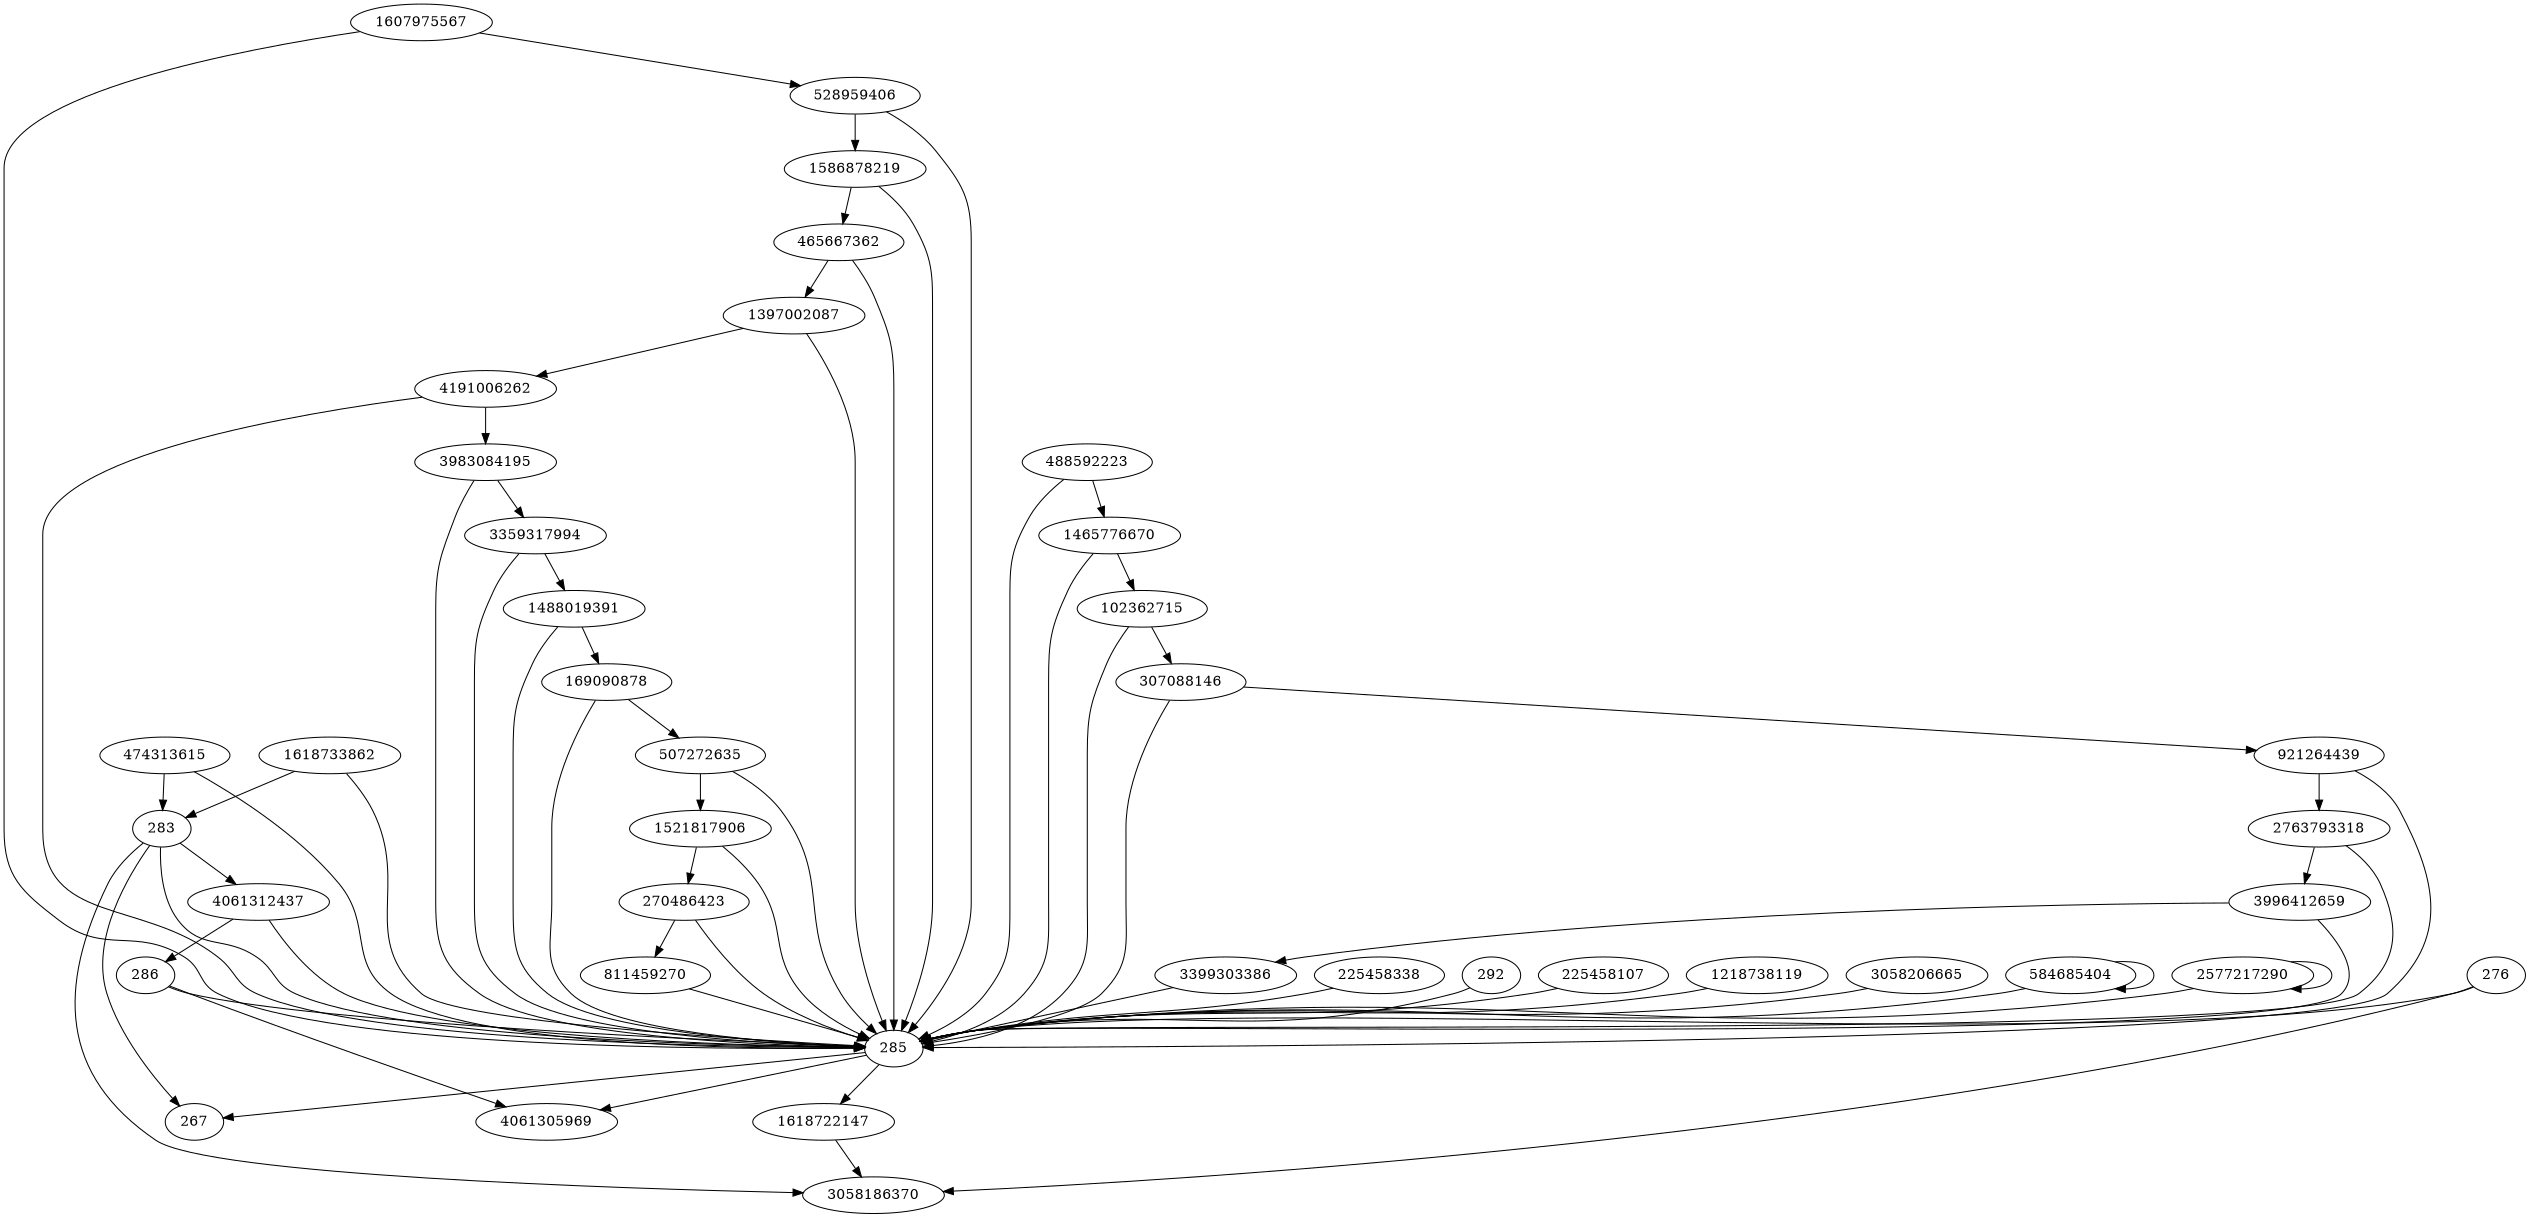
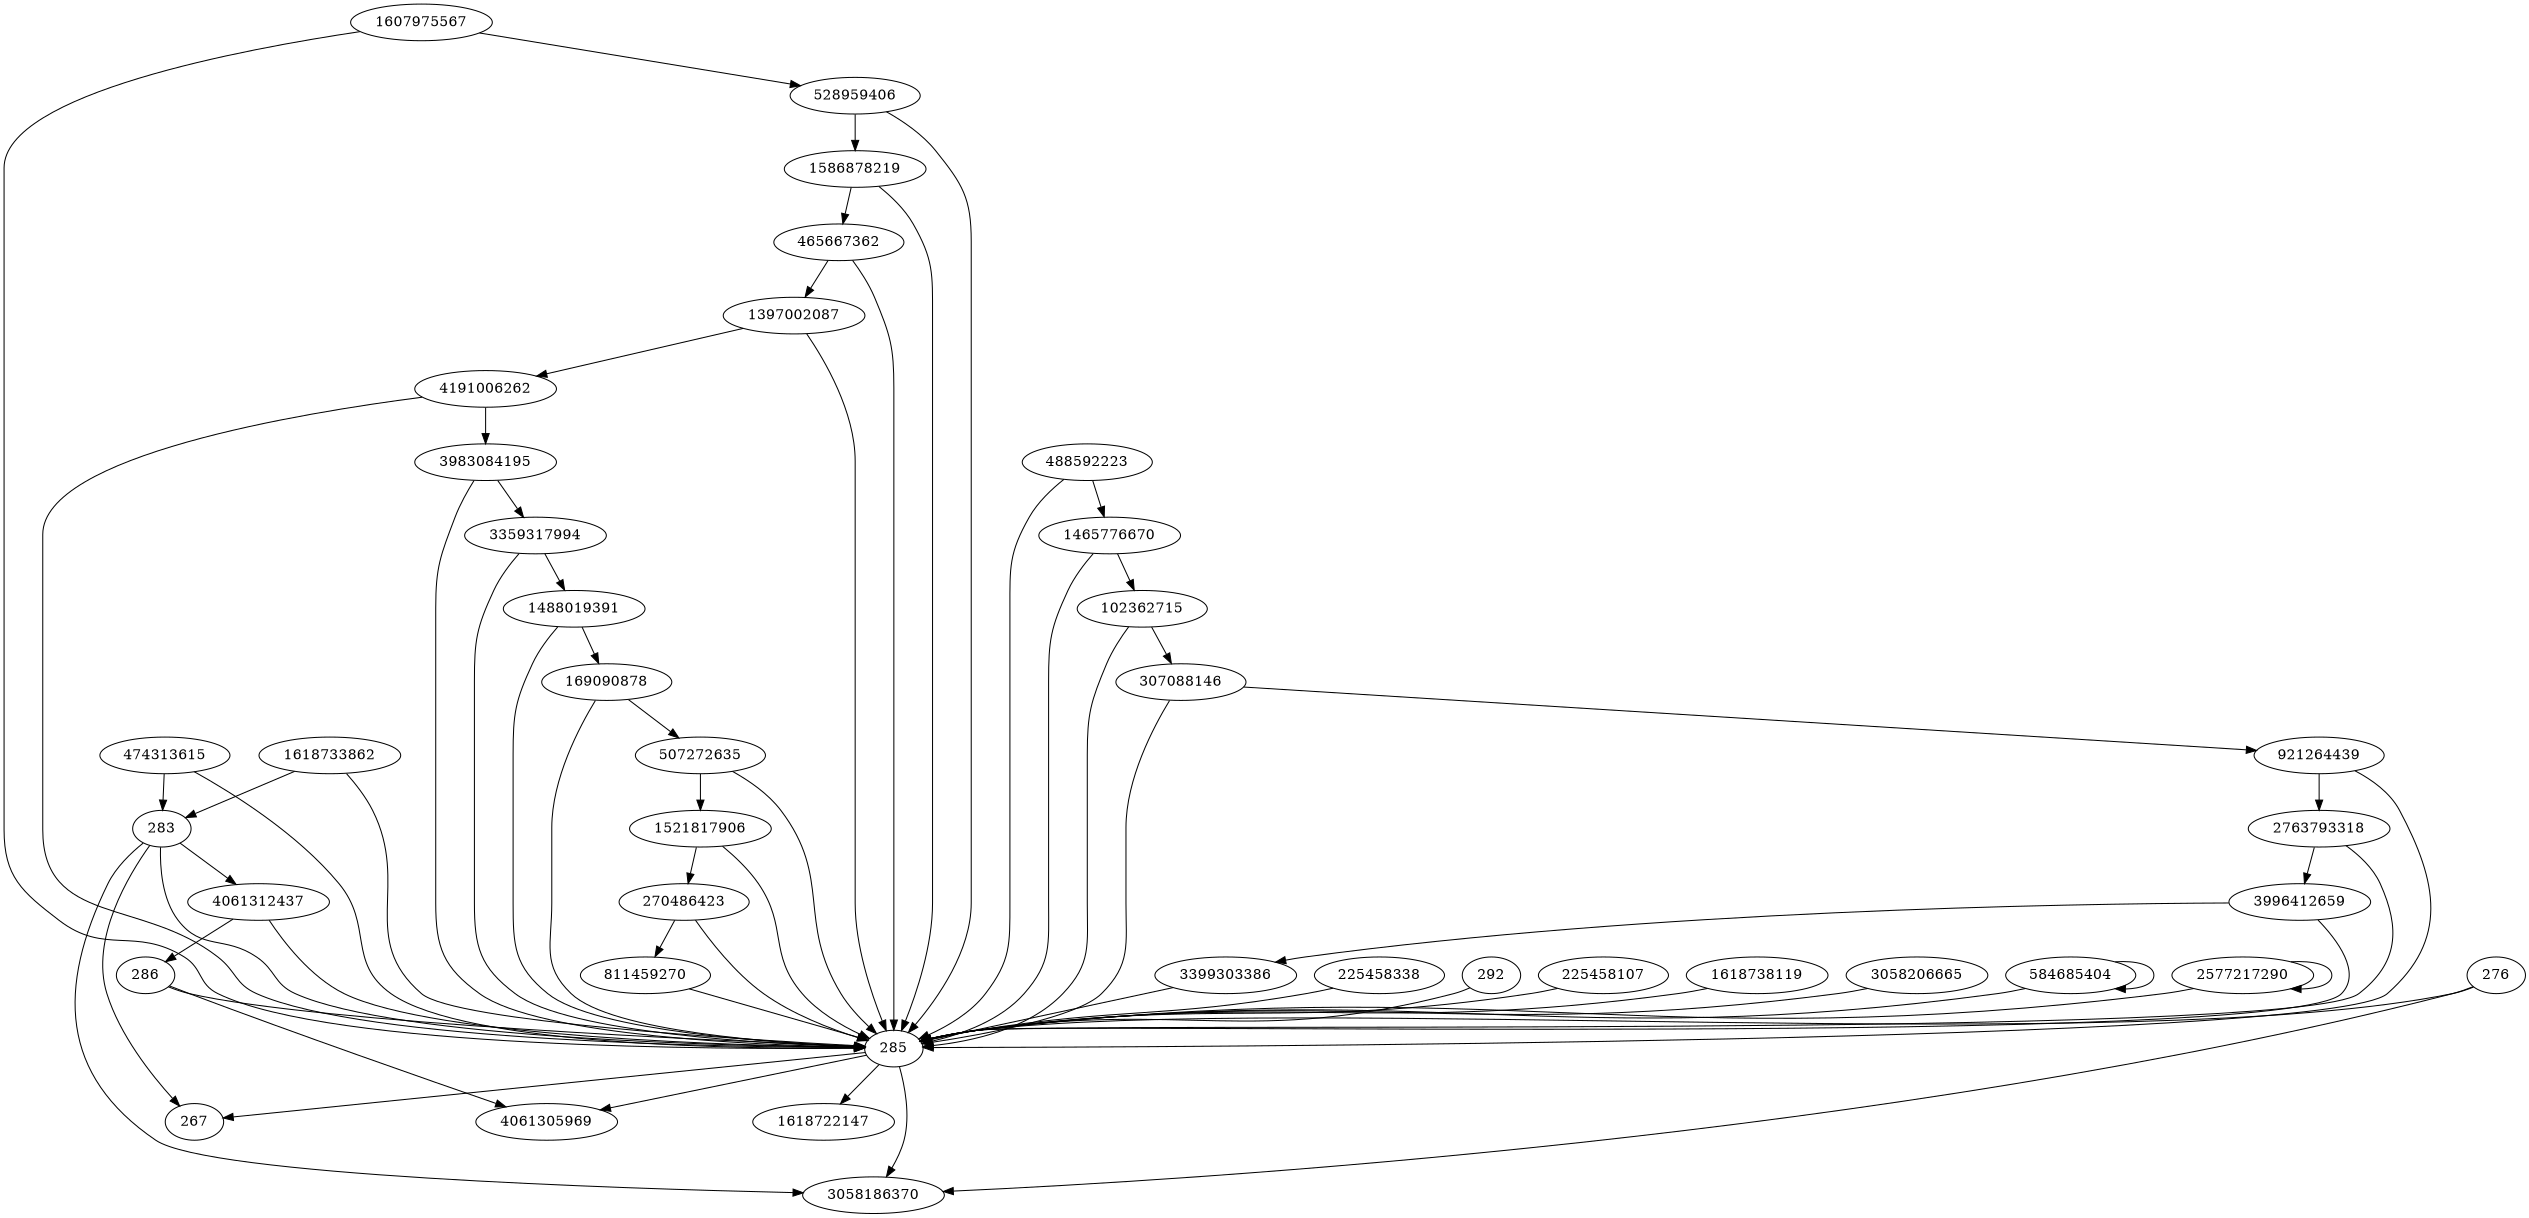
node "1218738119": label "1218738119" -> "1618738119"
edge "1618722147" -> "3058186370": now "285" -> "3058186370"
